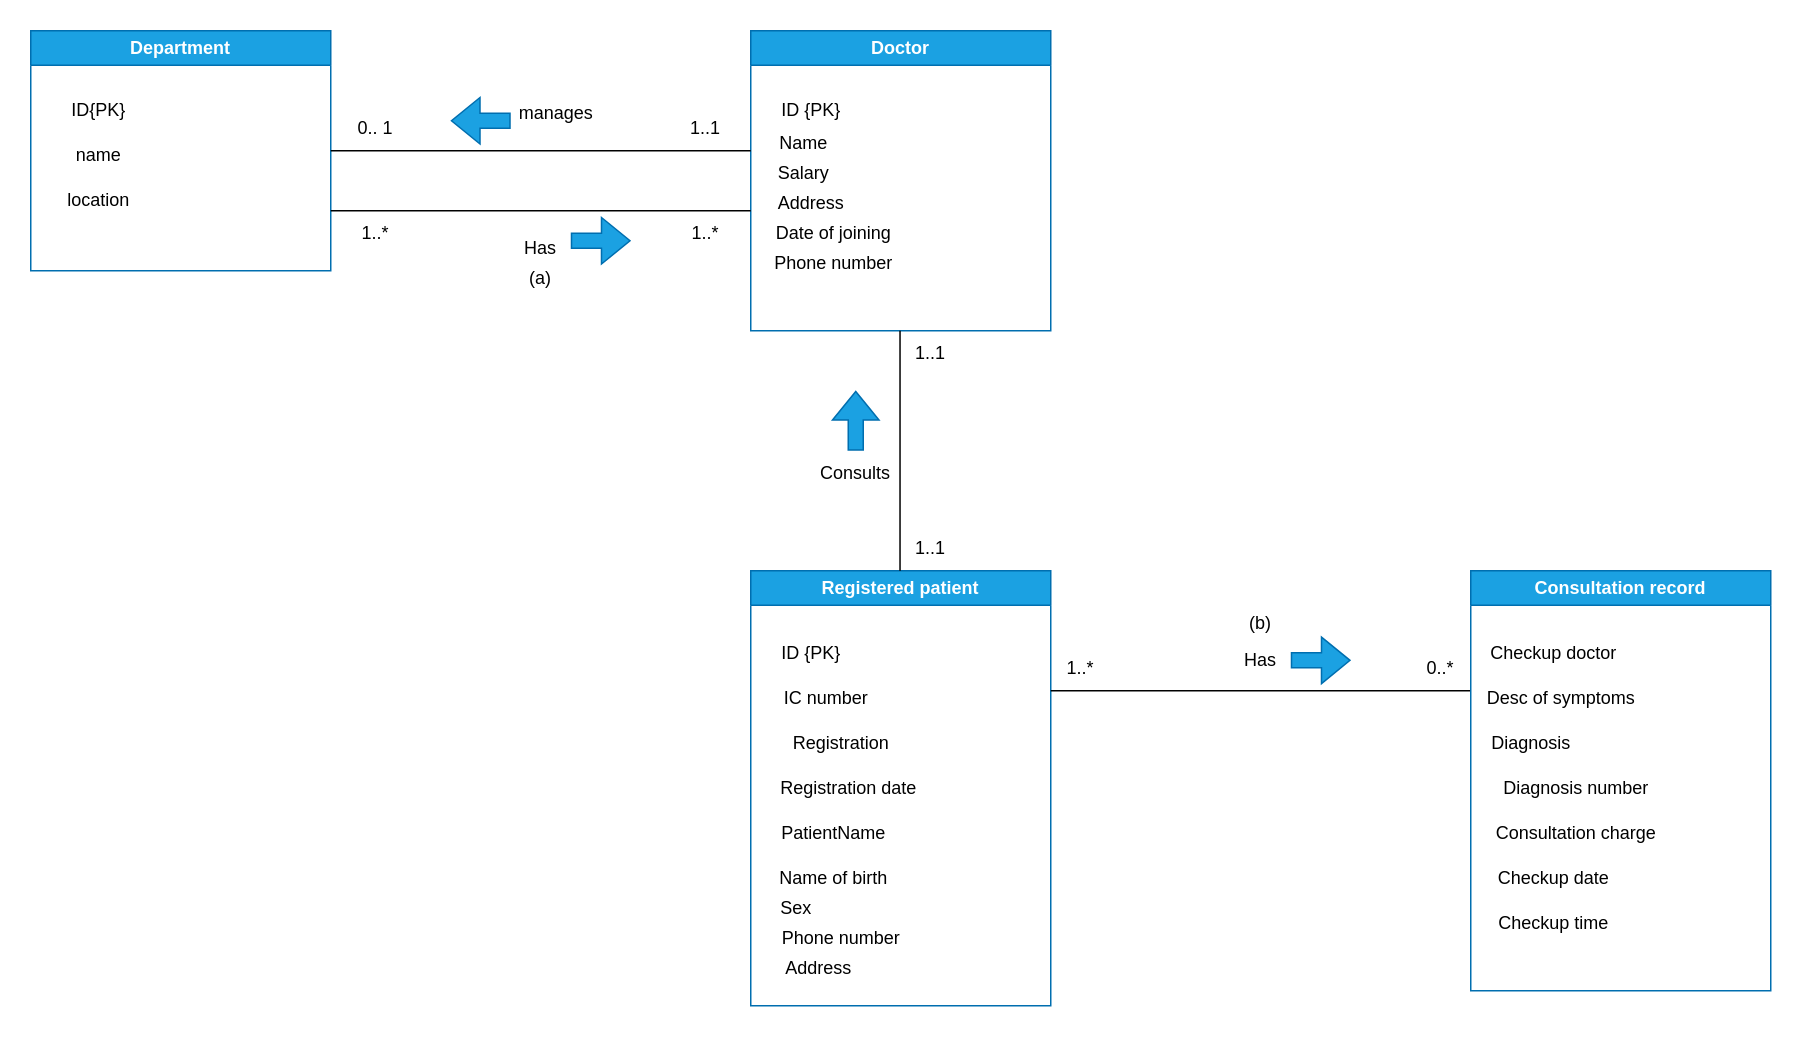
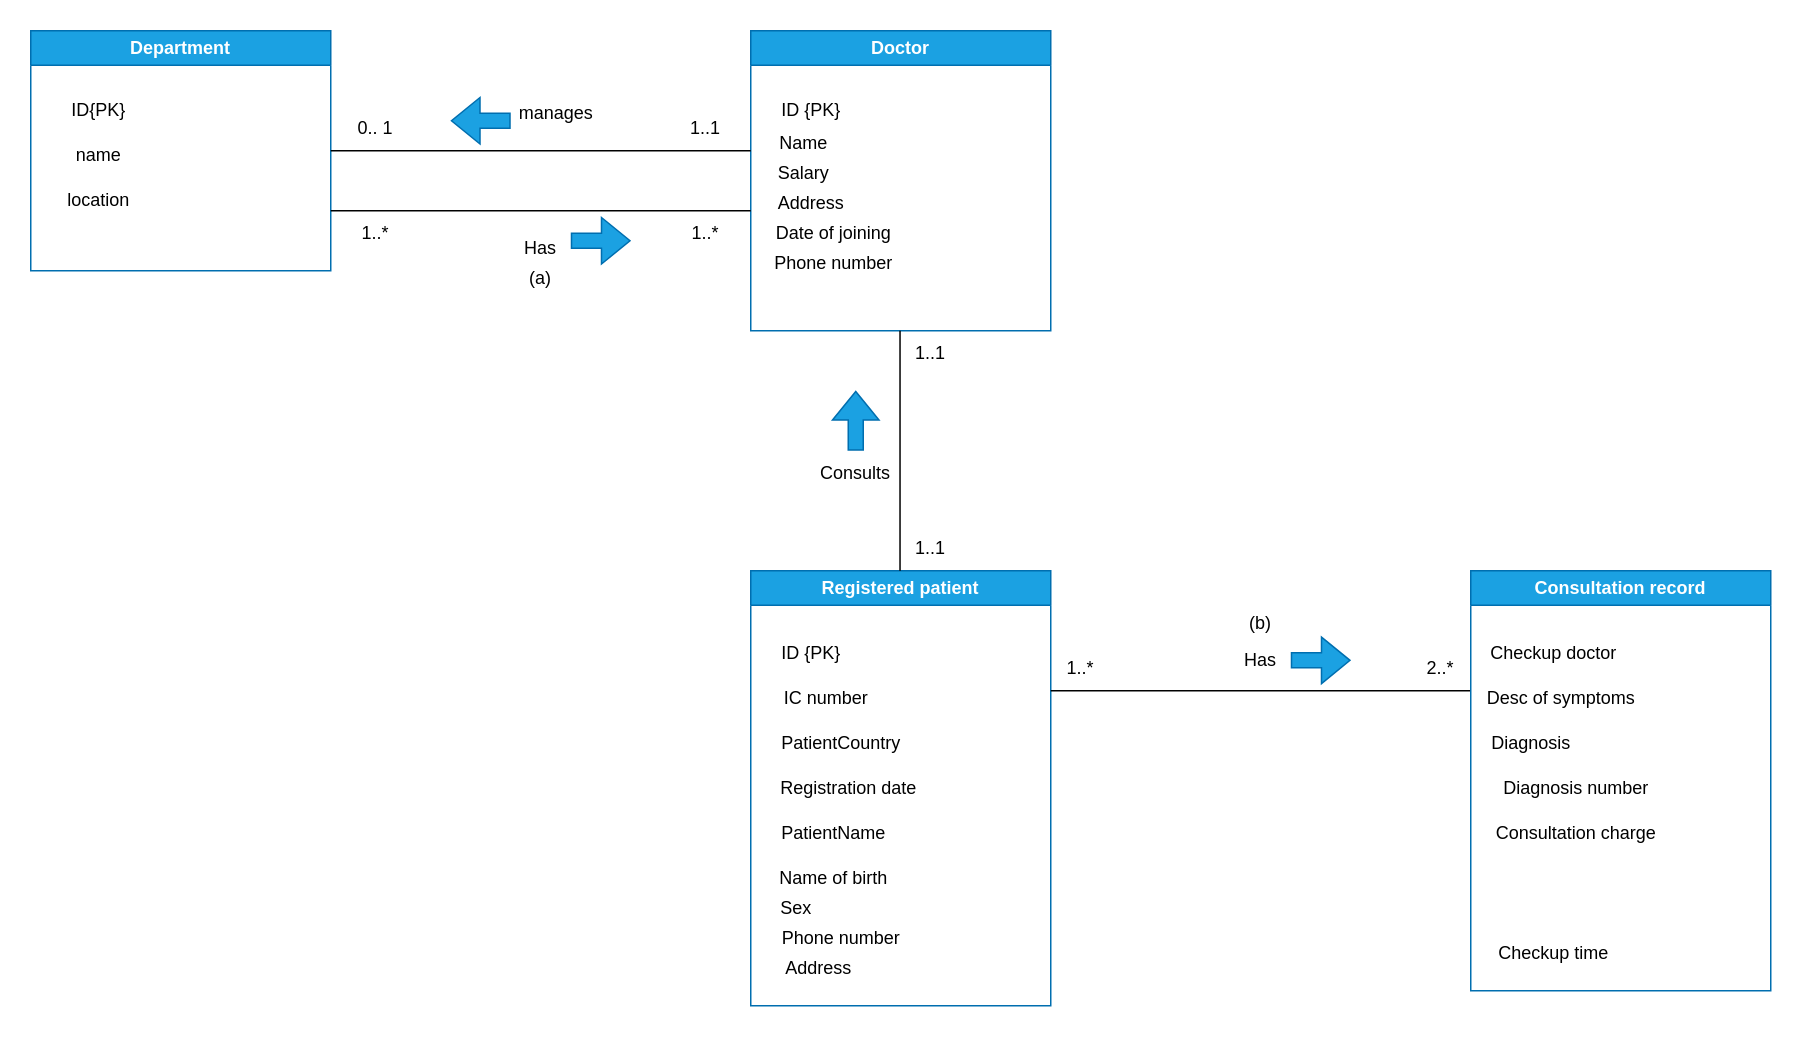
node "0..*": label "0..*" -> "2..*"
node "Registration": label "Registration" -> "PatientCountry"
node "Checkup date": removed
node "Checkup time": moved (1553, 923) -> (1553, 953)
